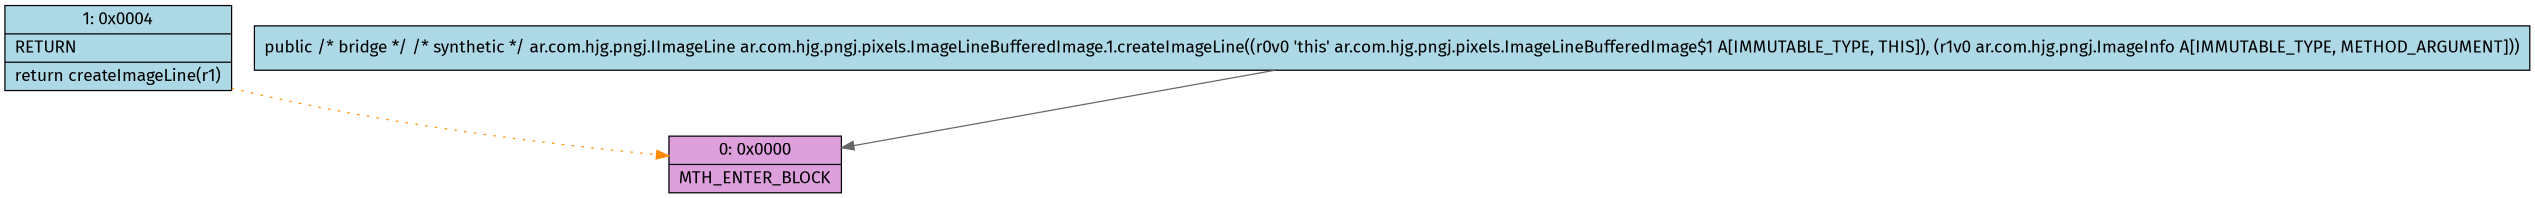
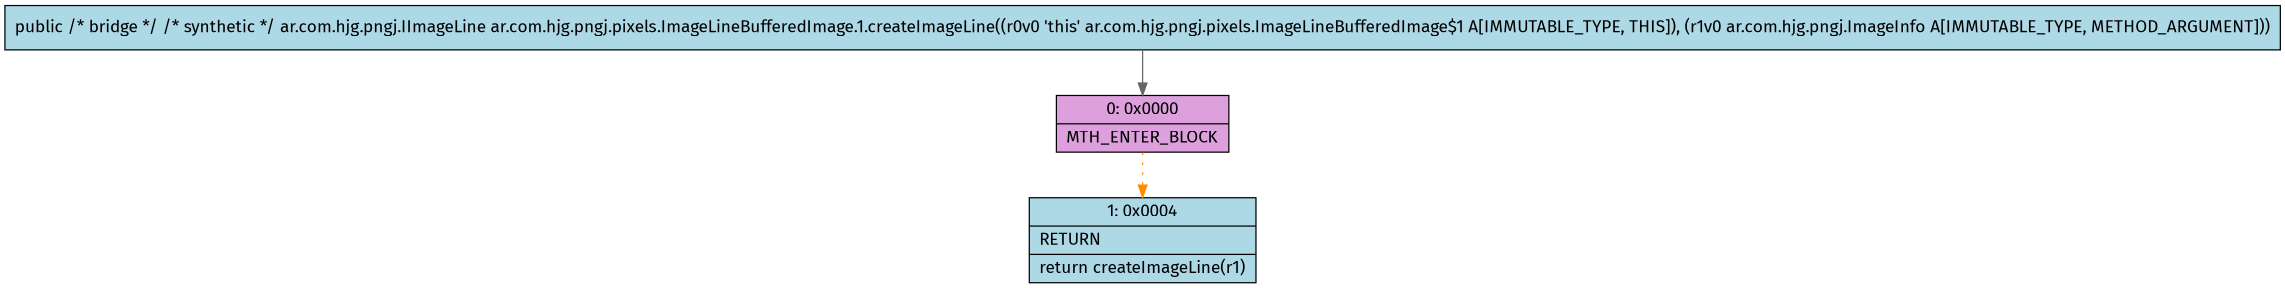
edge "1: 0x0004" -> "0: 0x0000": reversed
